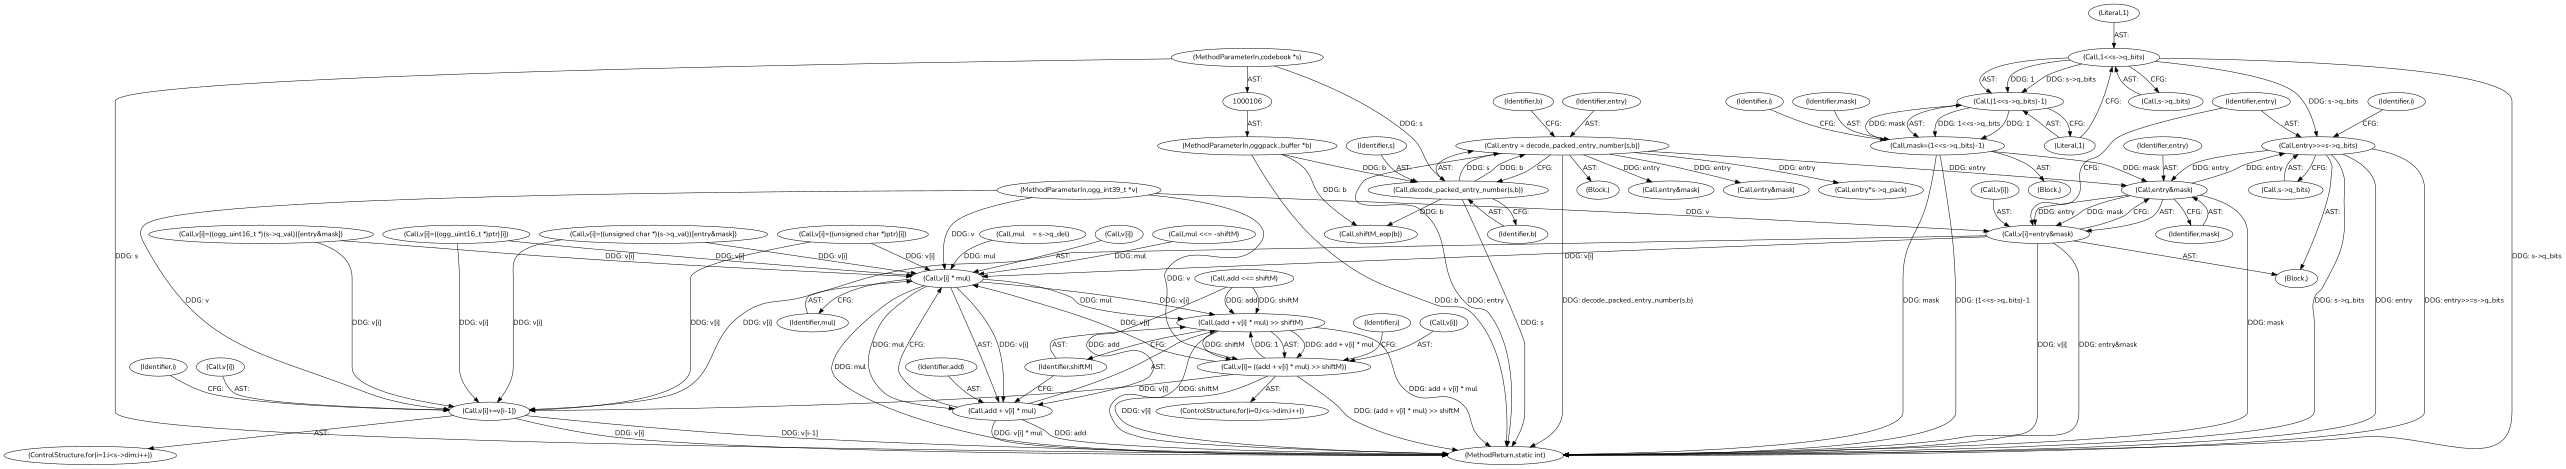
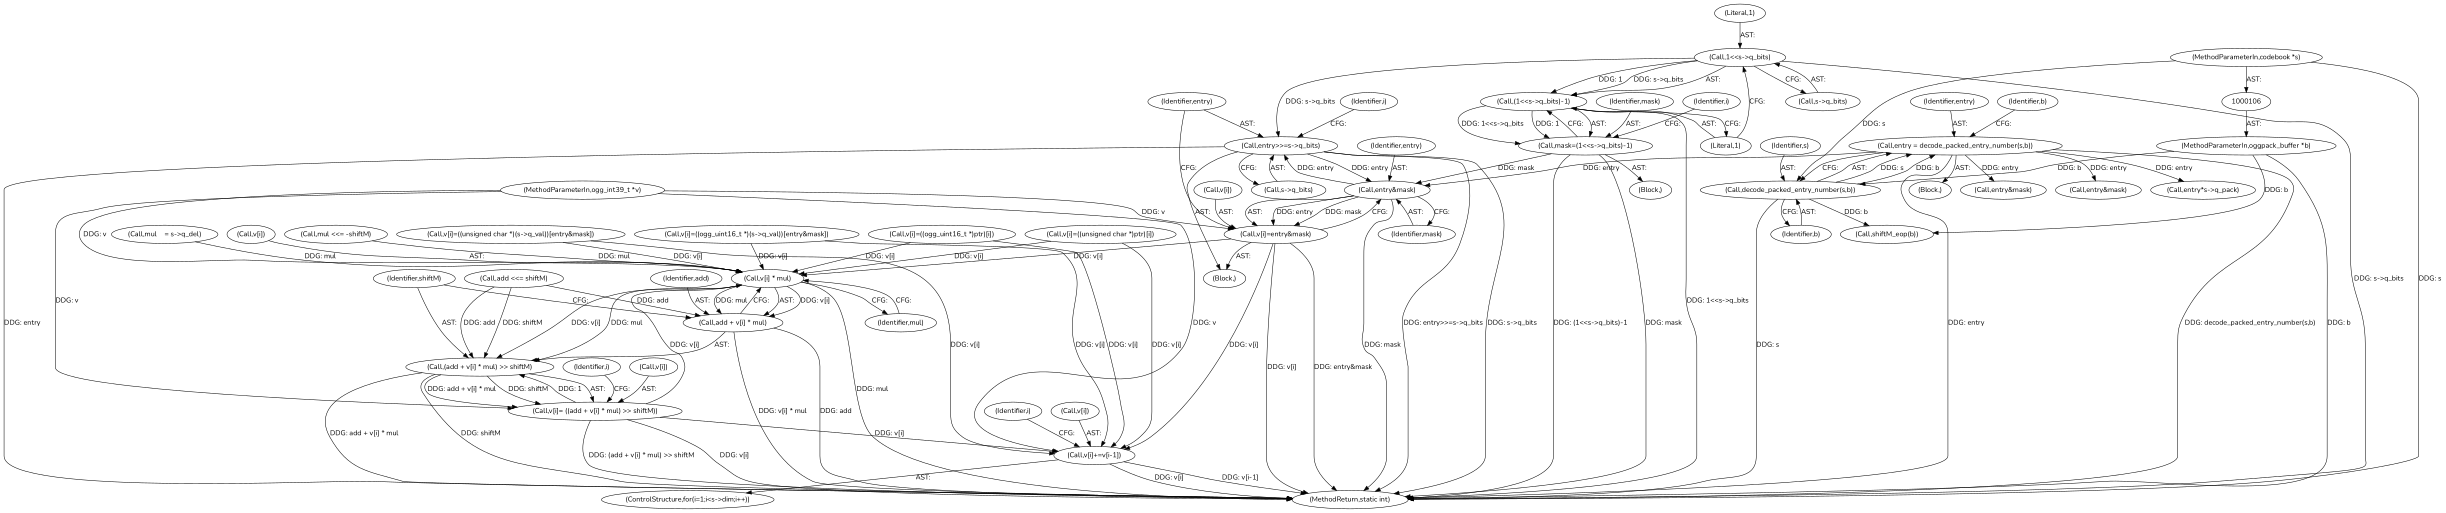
edge "(Call,mask=(1<<s->q_bits)-1)" -> "(Call,(1<<s->q_bits)-1)": label "DDG: mask" -> "CFG: "
edge "(Identifier,mul)" -> "(Call,v[i] * mul)": label "AST: " -> "CFG: "
edge "(Call,(add + v[i] * mul) >> shiftM)" -> "(Identifier,shiftM)": removed, label "CFG:"
edge "(Call,(1<<s->q_bits)-1)" -> "(MethodReturn,static int)": added, label "DDG: 1<<s->q_bits"
node "(ControlStructure,for(i=0;i<s->dim;i++))": removed
